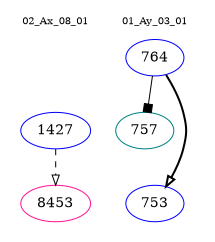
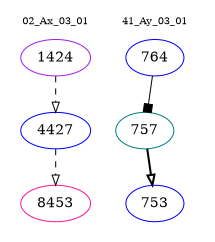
cluster "02_Ax_08_01": label "02_Ax_08_01" -> "02_Ax_03_01"
cluster "01_Ay_03_01": label "01_Ay_03_01" -> "41_Ay_03_01"
node "1424": added
edge "764" -> "753": now "757" -> "753"
node "1427": label "1427" -> "4427"
